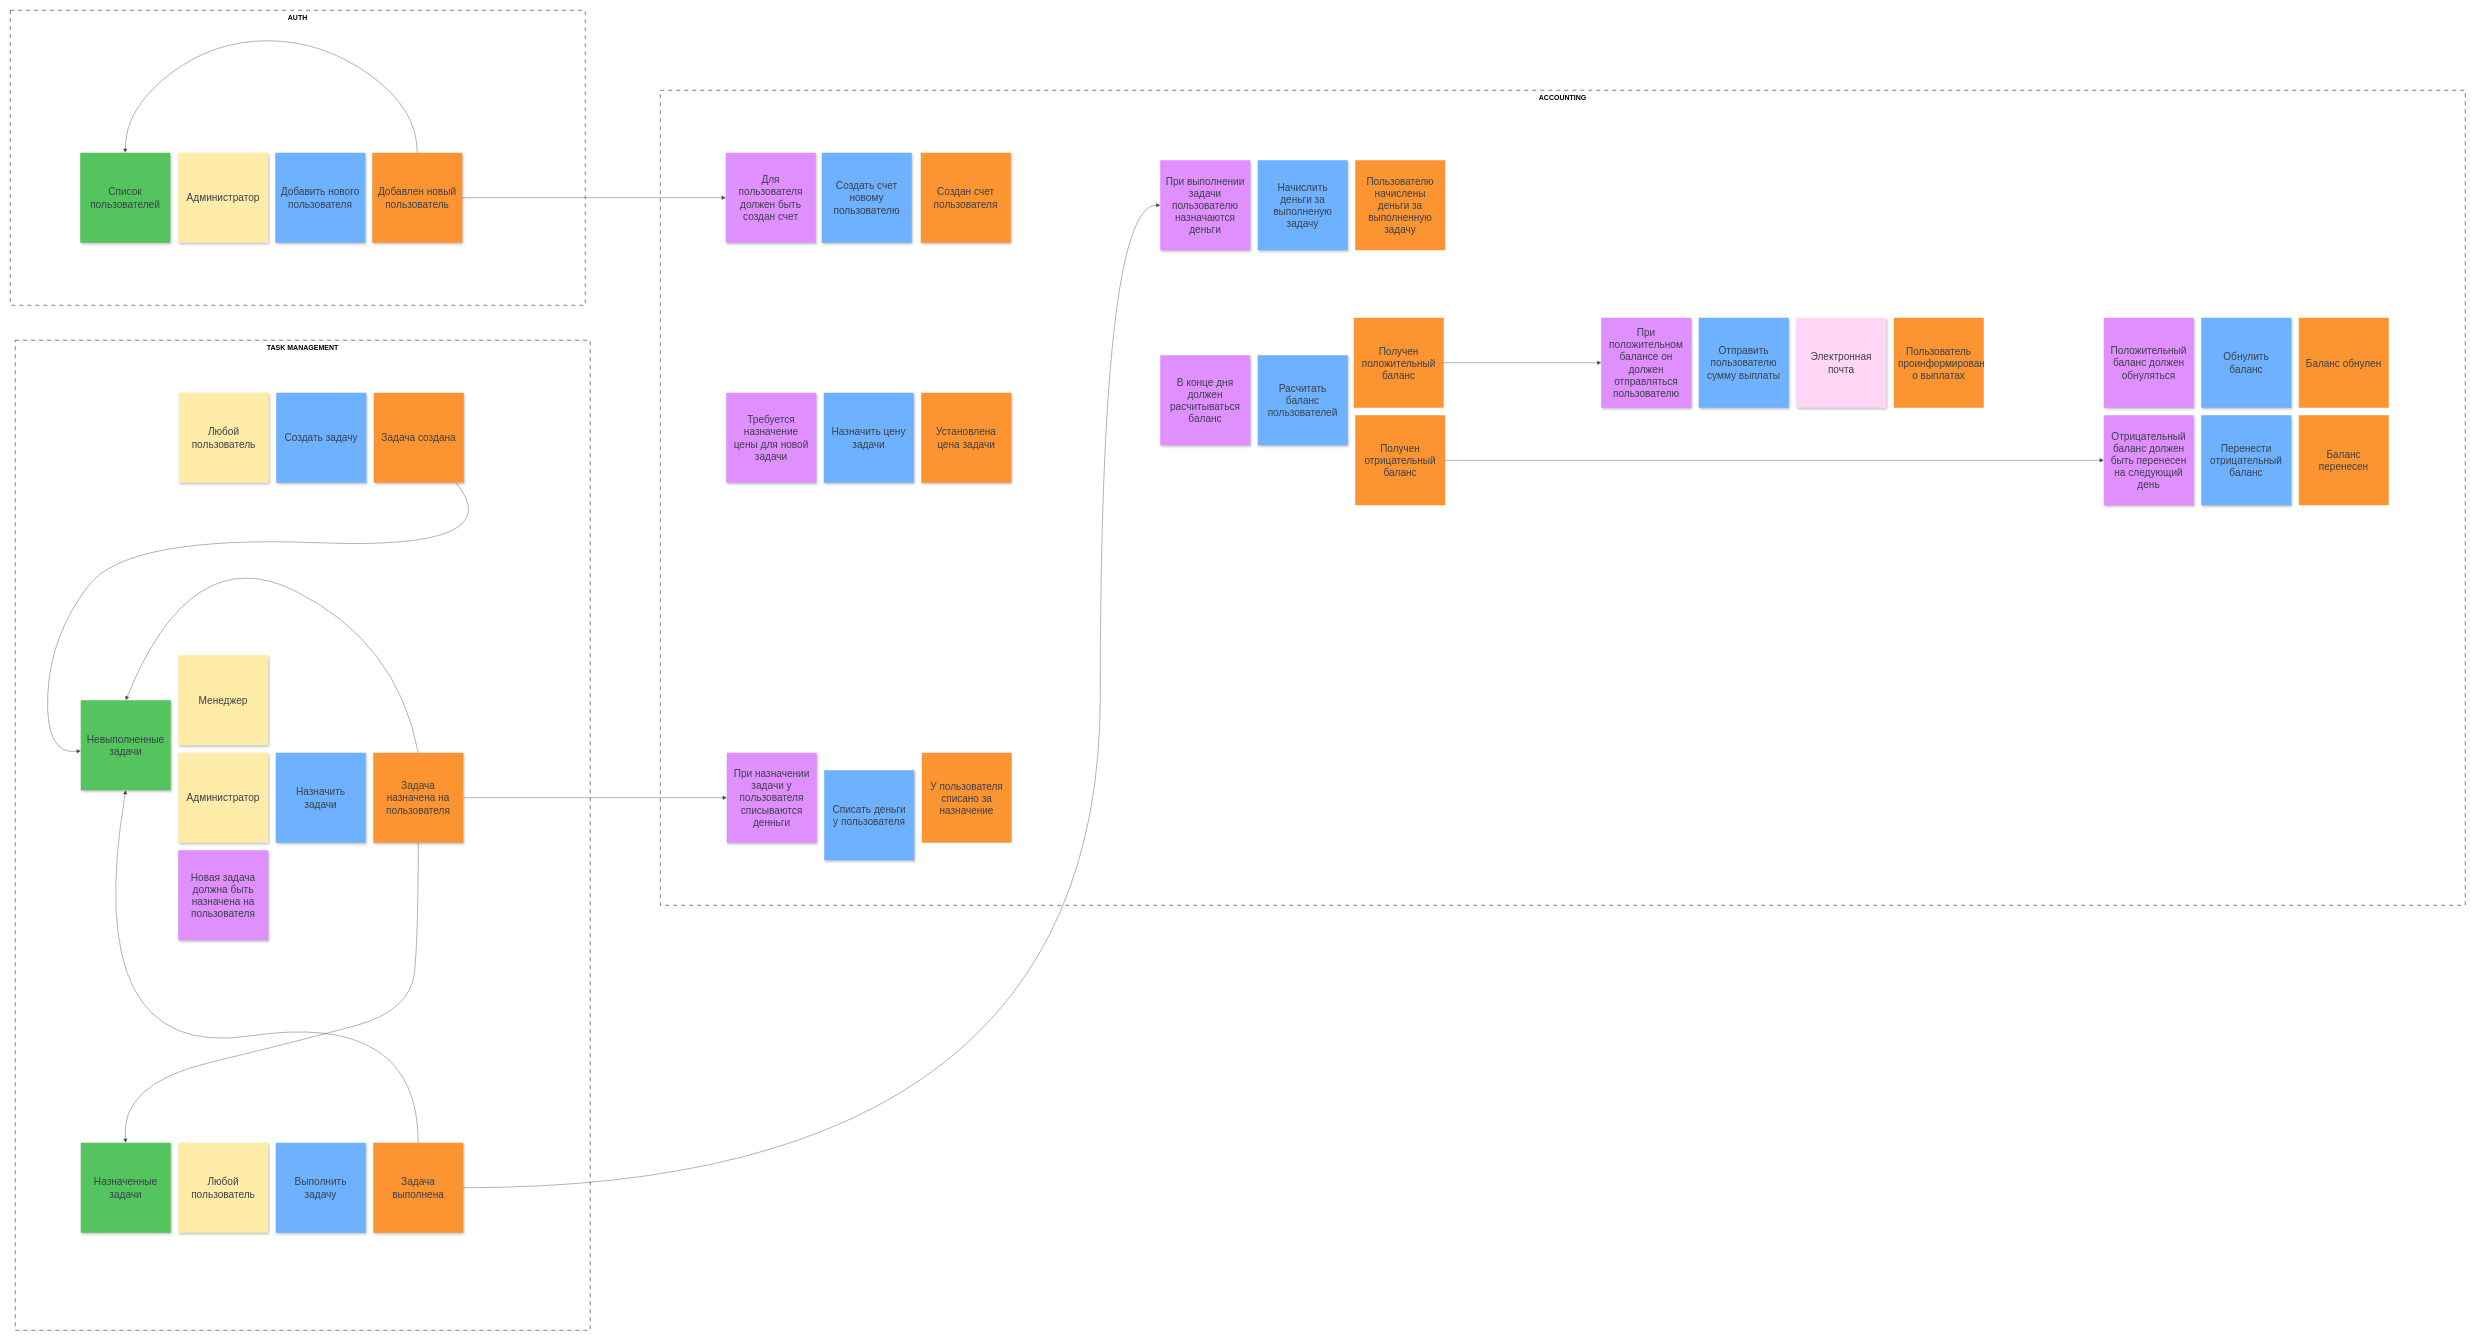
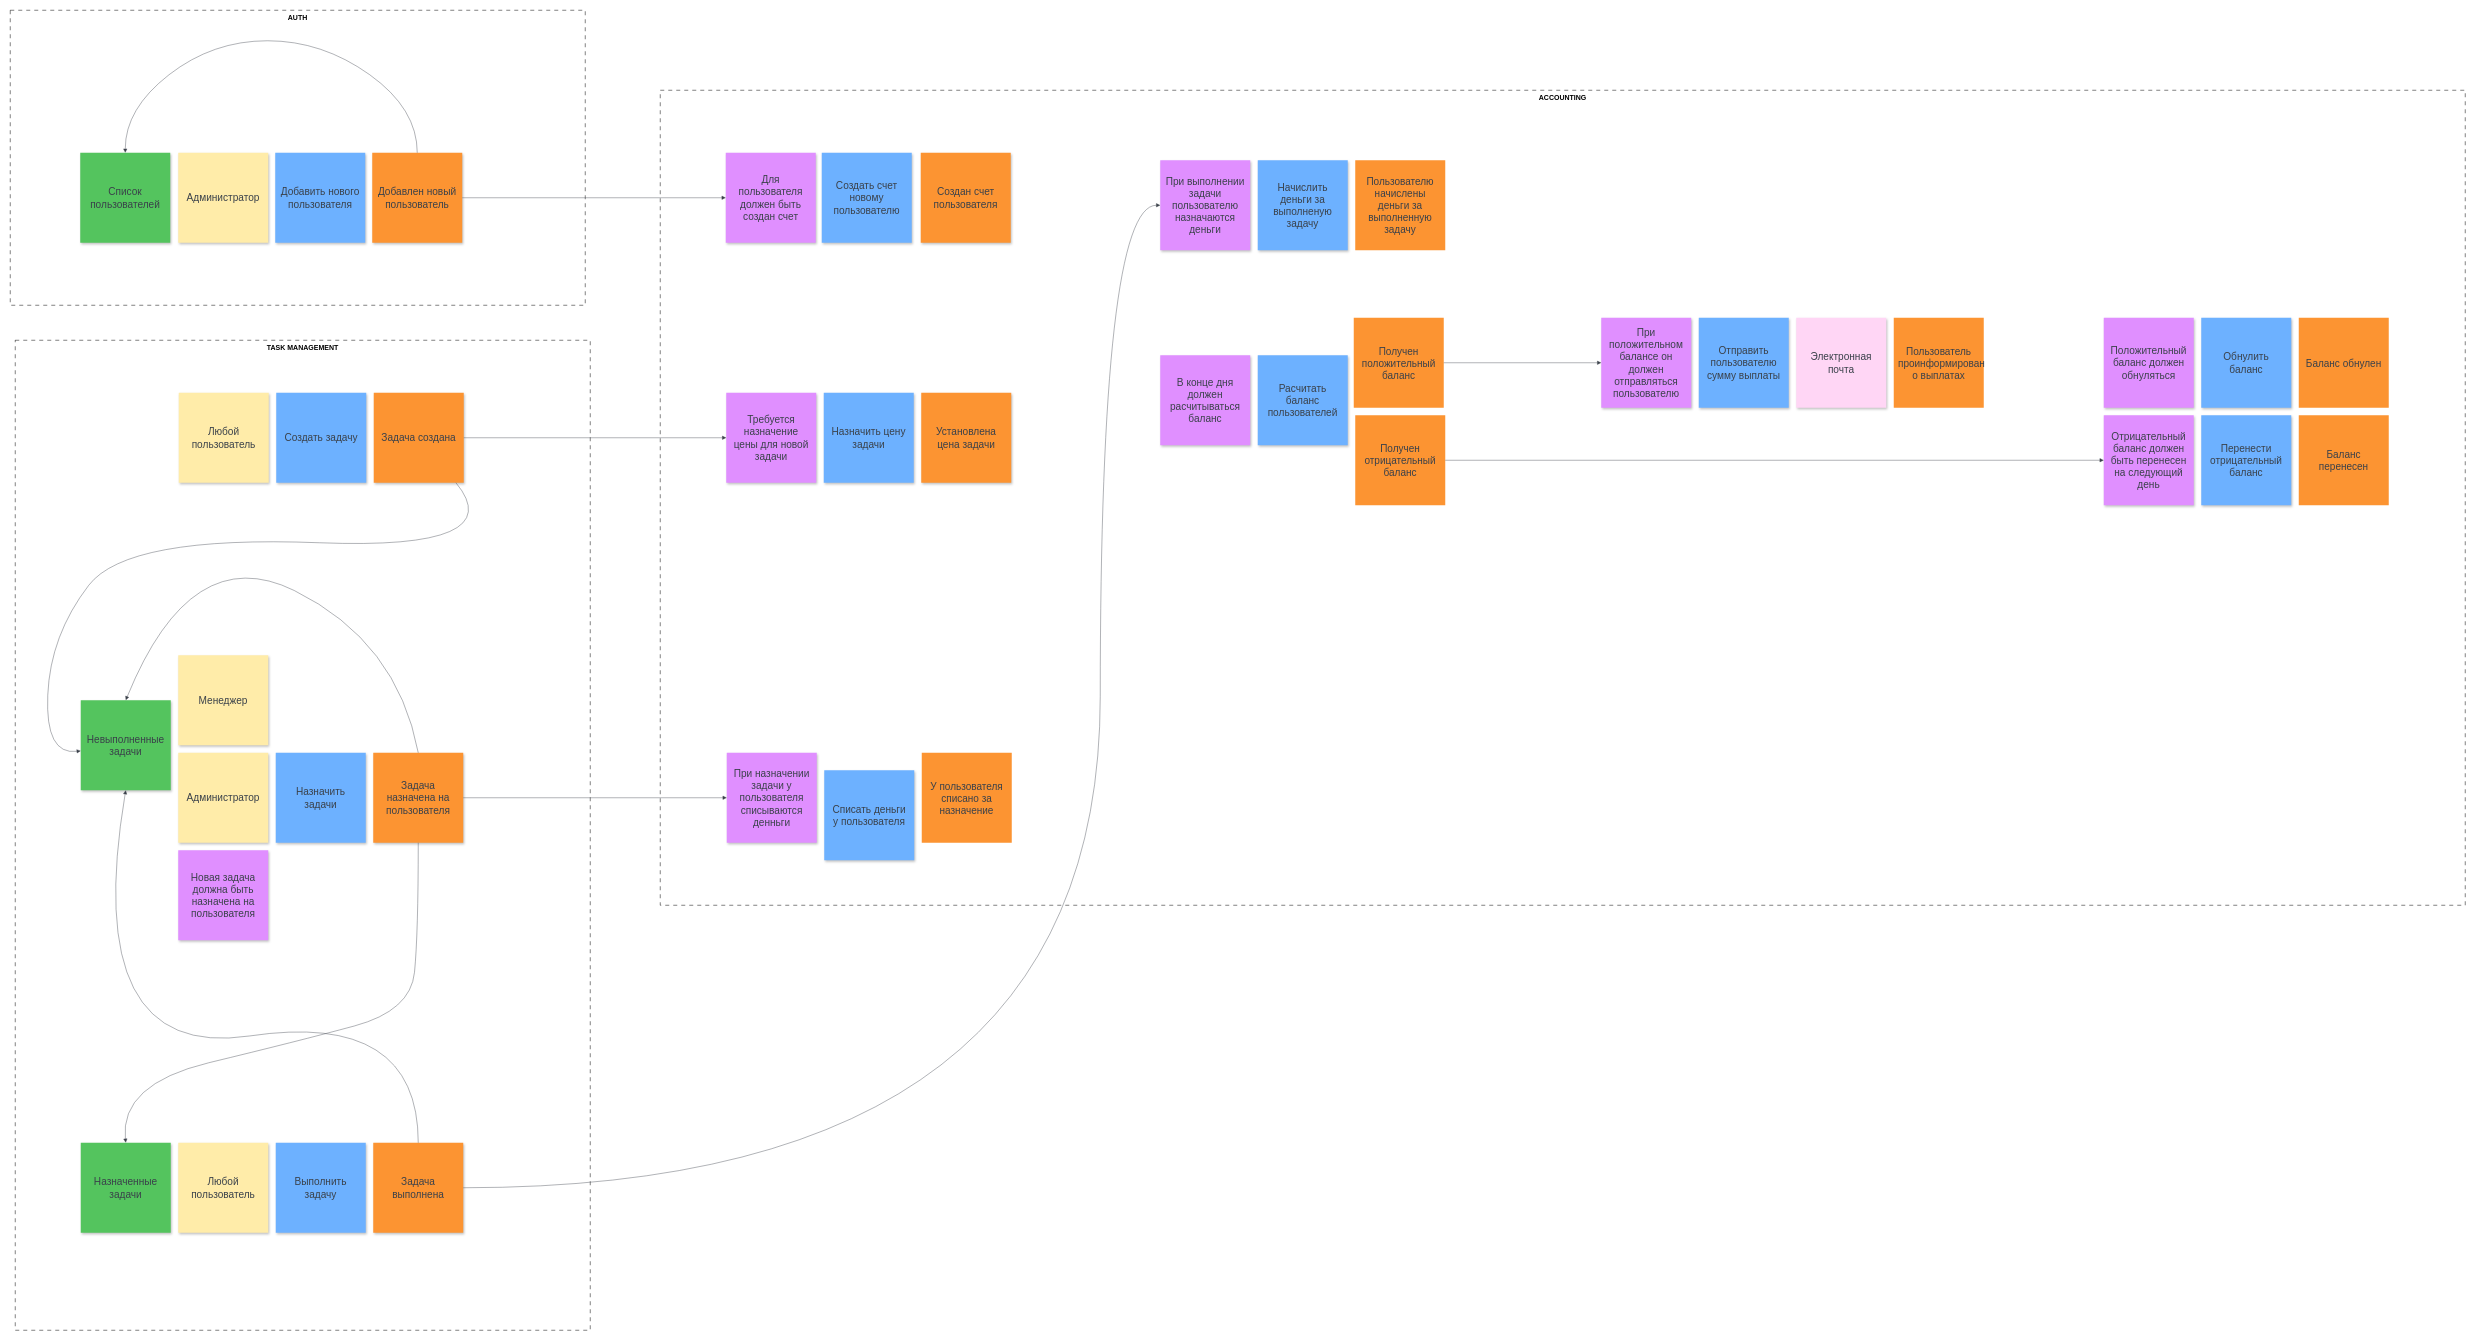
edge "Задача создана" -> "Требуется назначение цены для новой задачи": added
